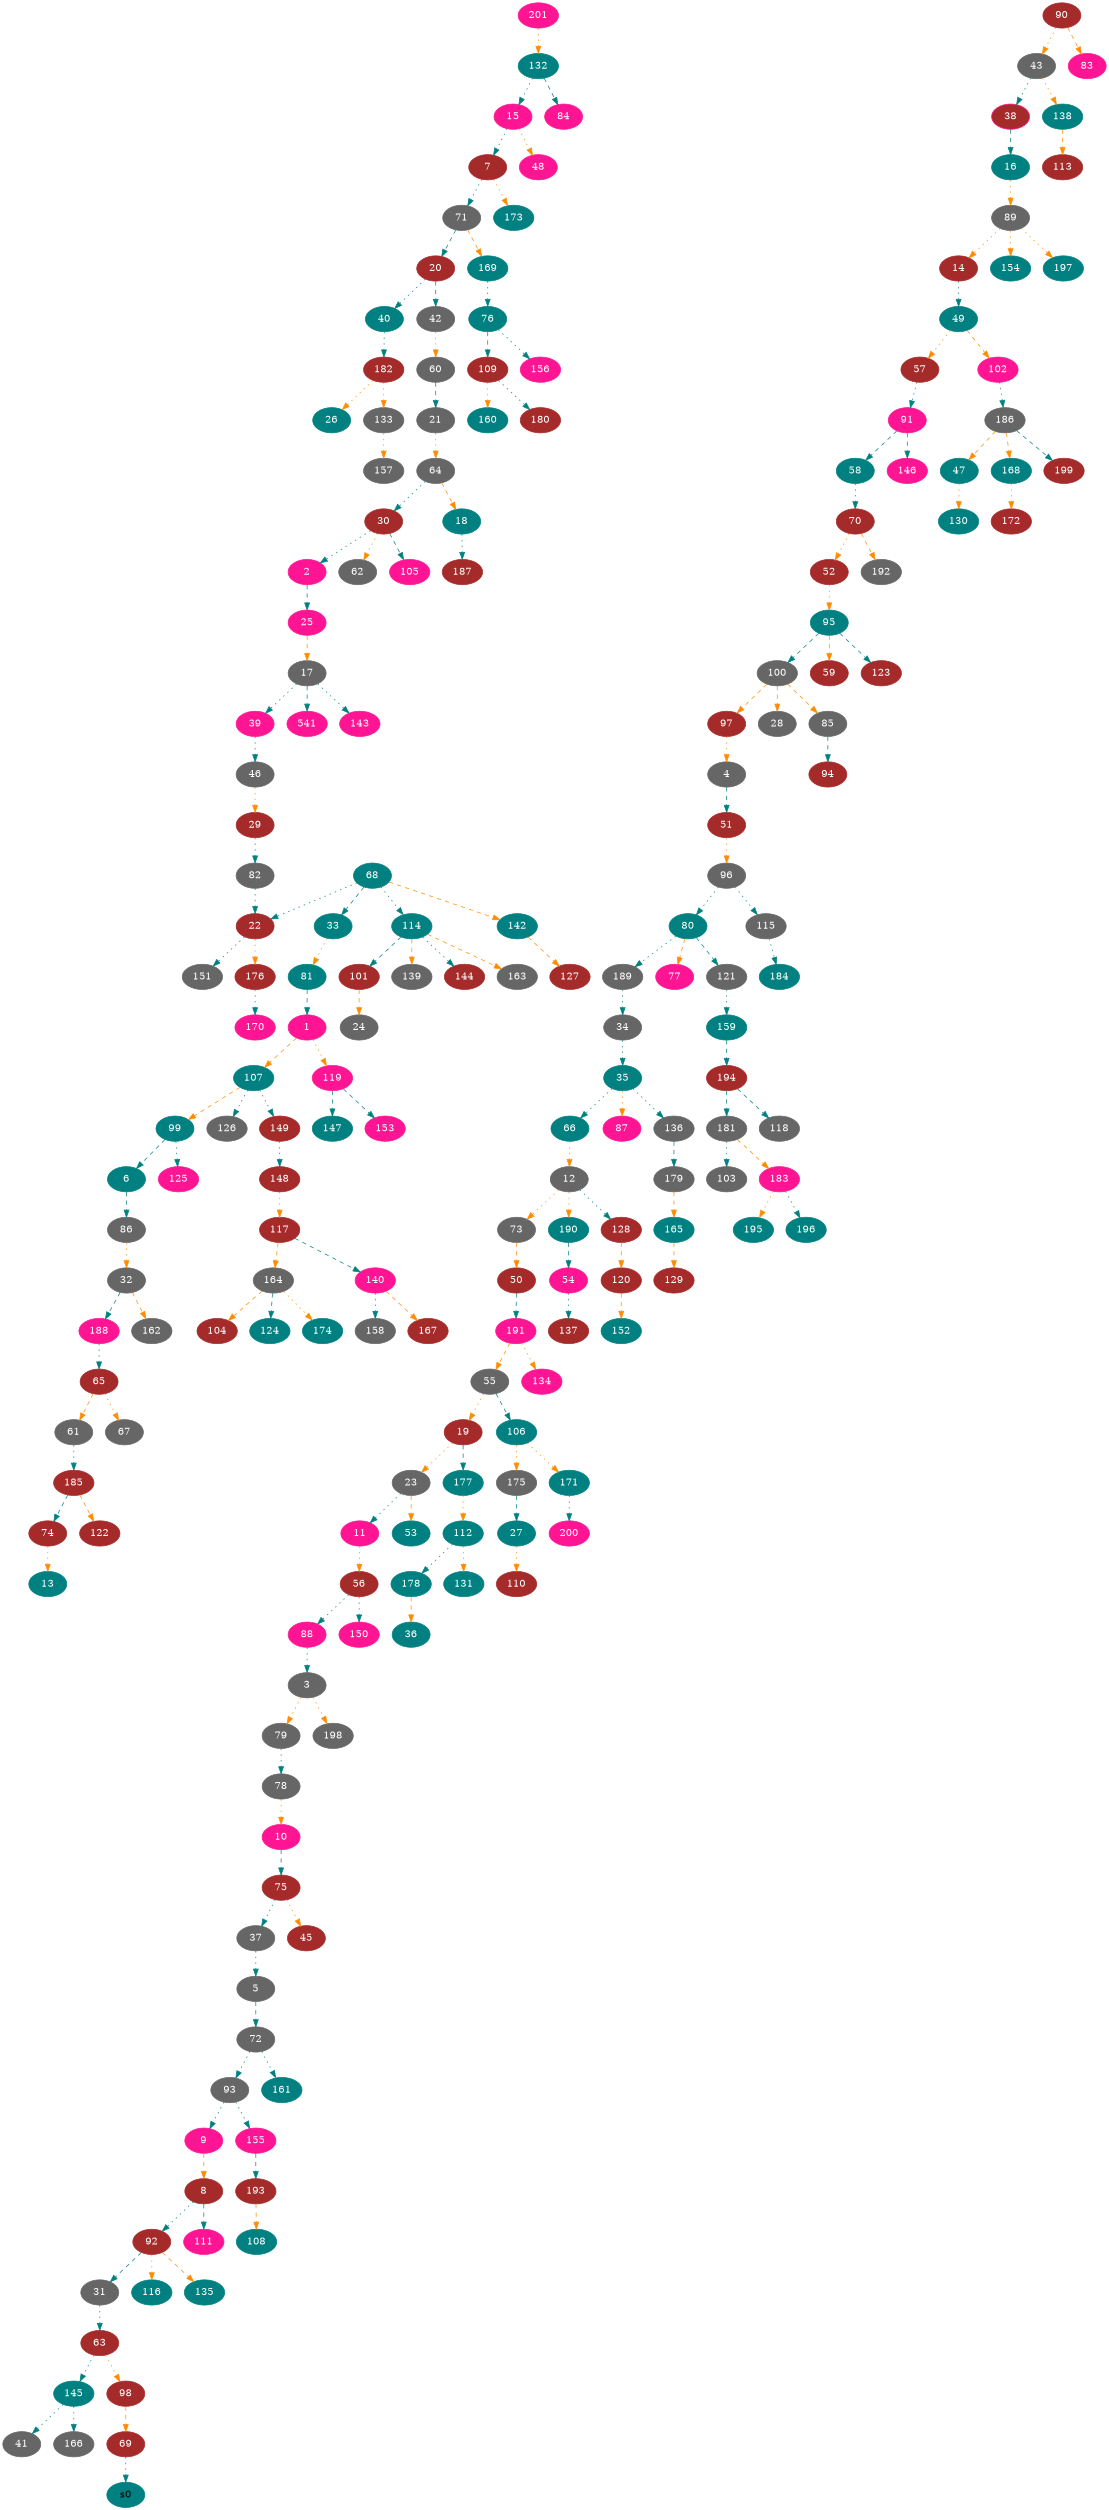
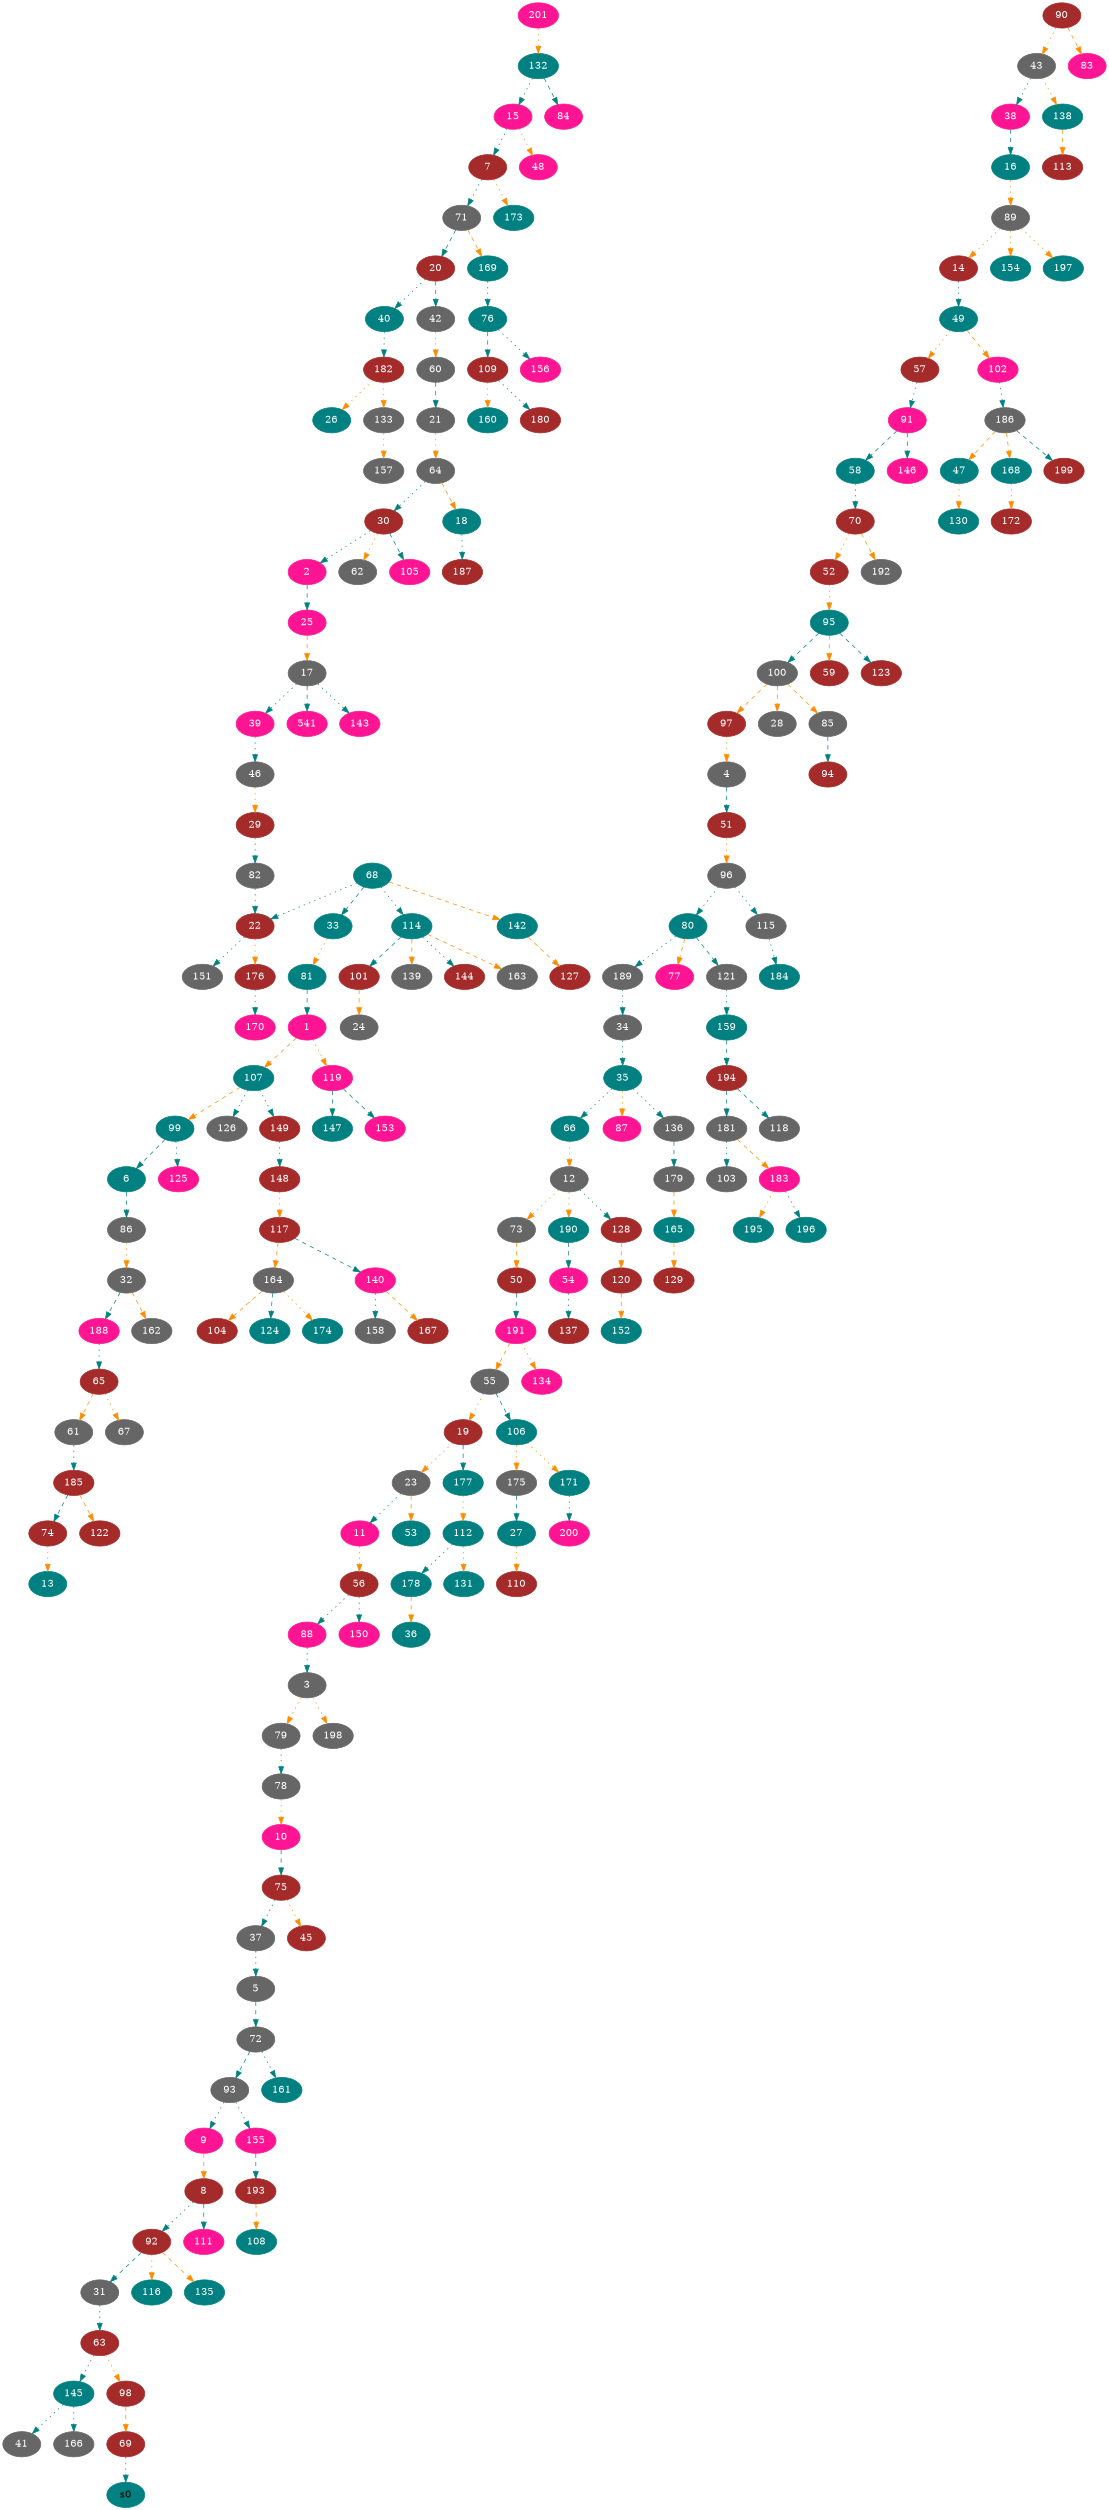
node "38": fillcolor brown -> deeppink
edge "72" -> "93": style dotted -> dashed
